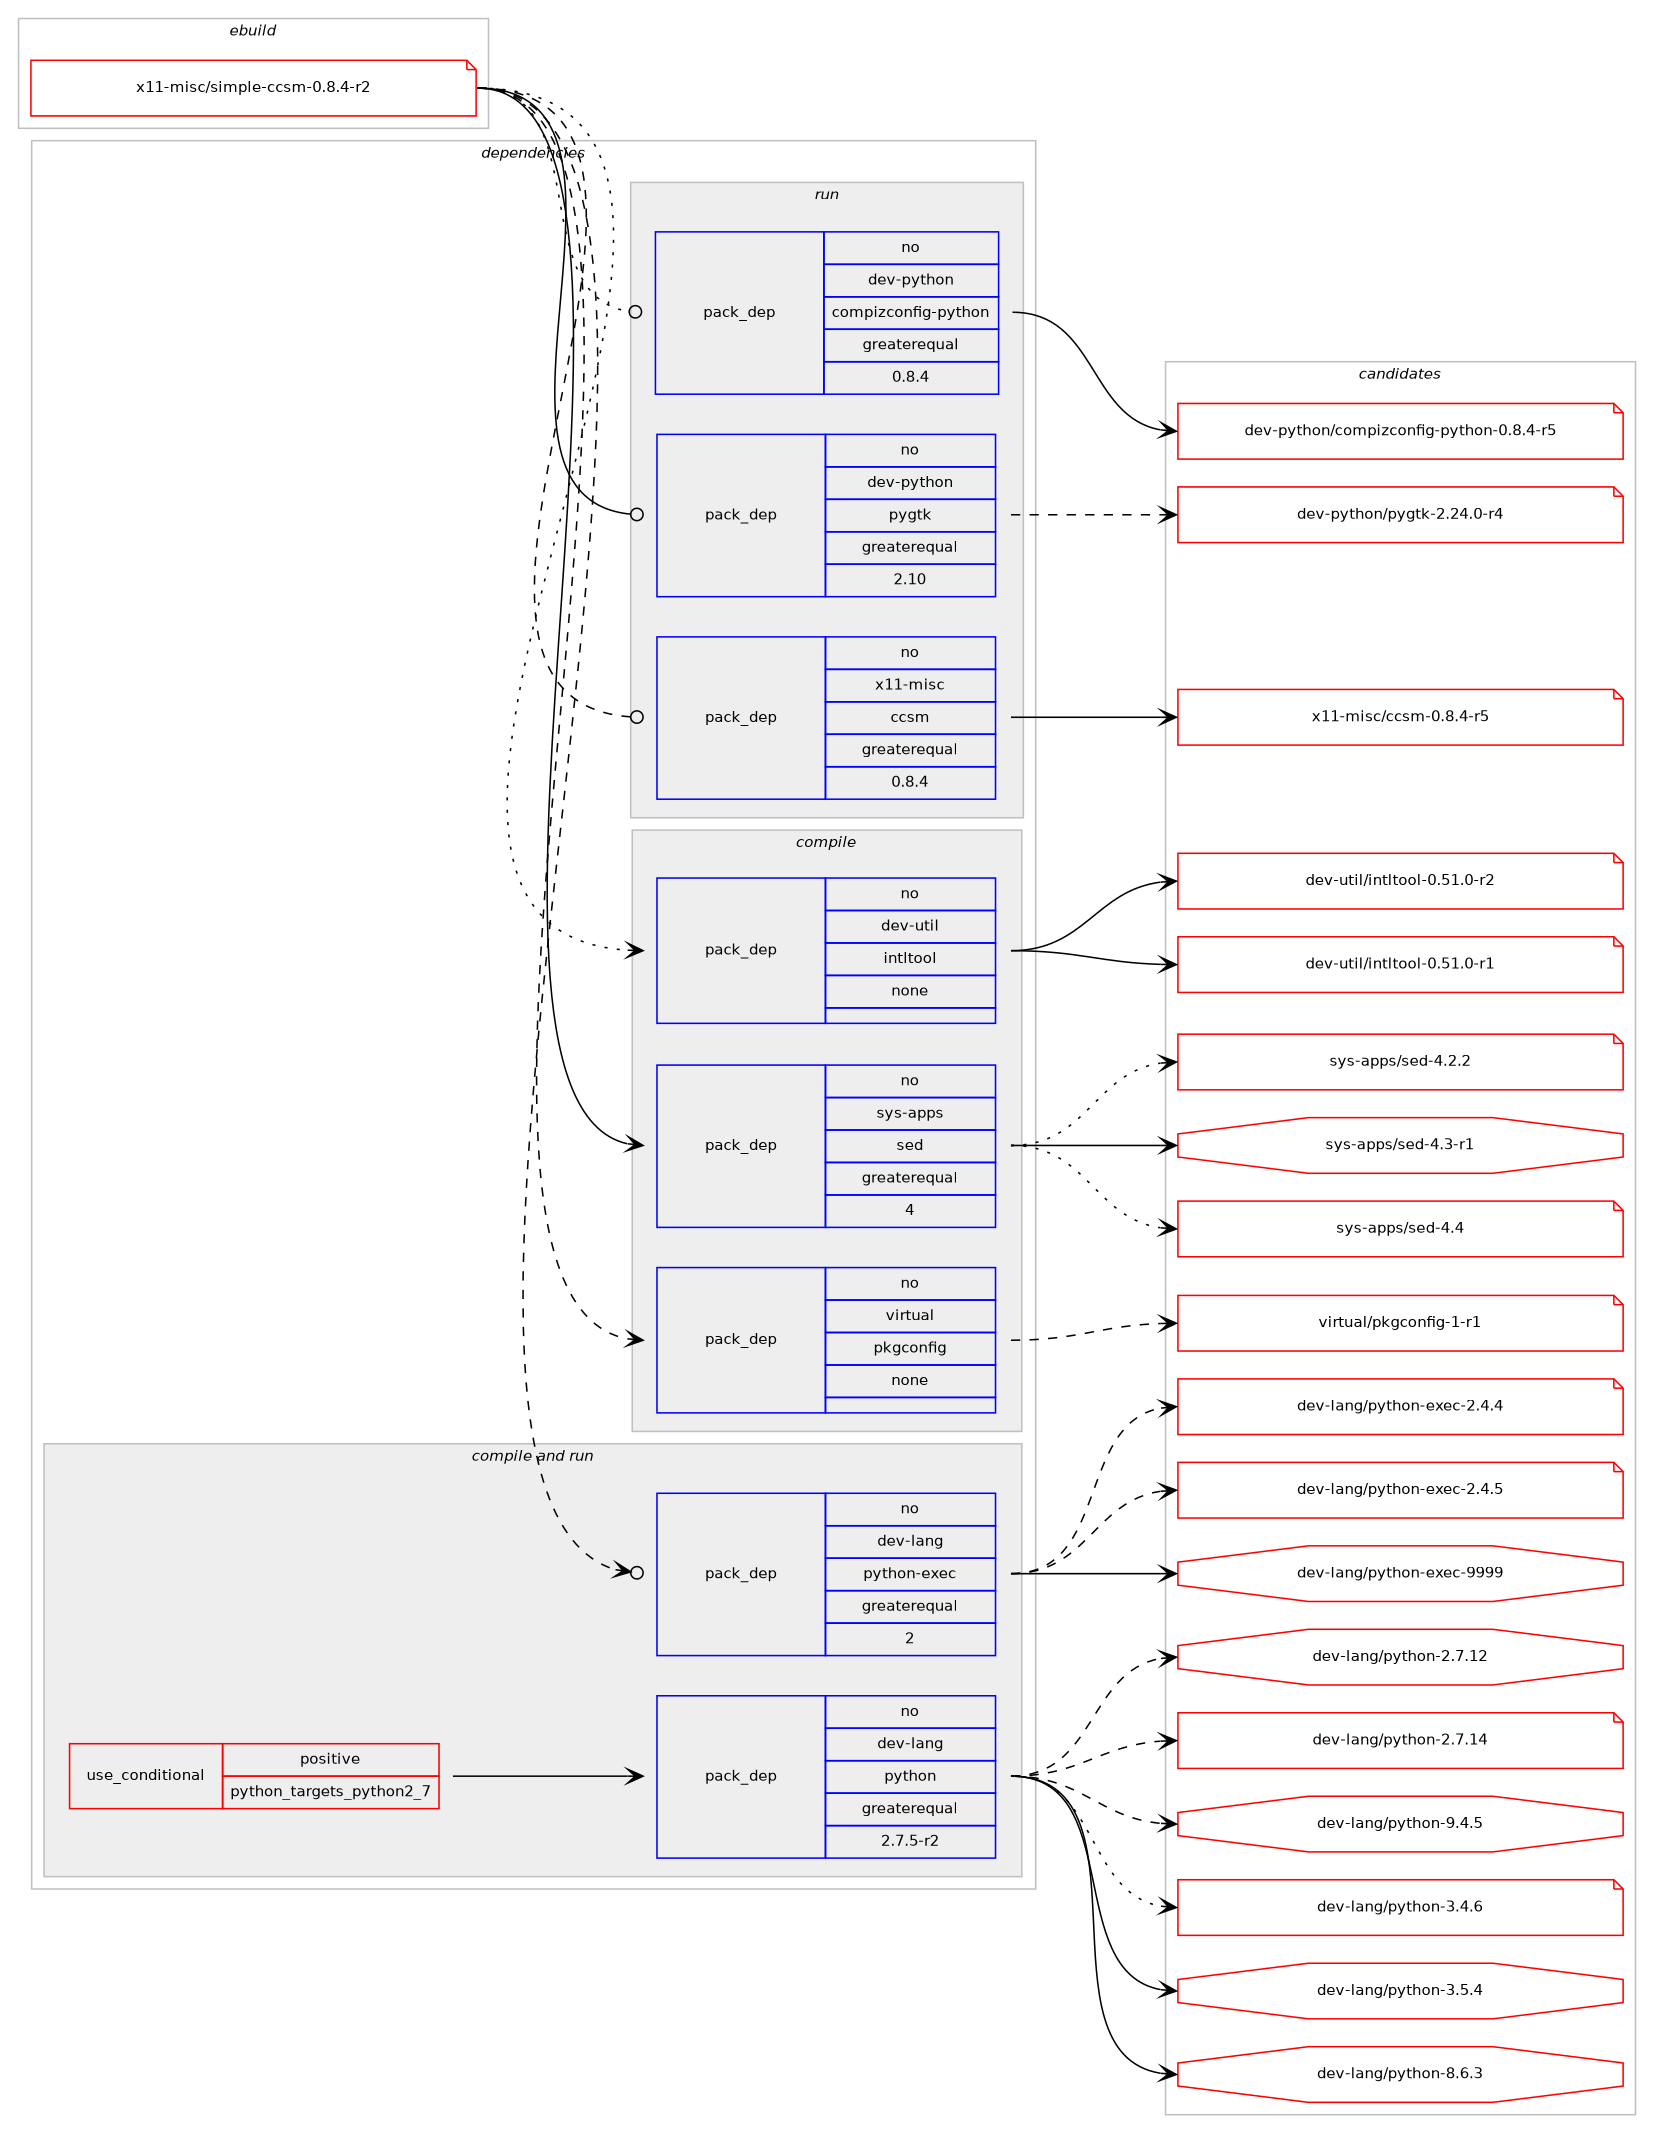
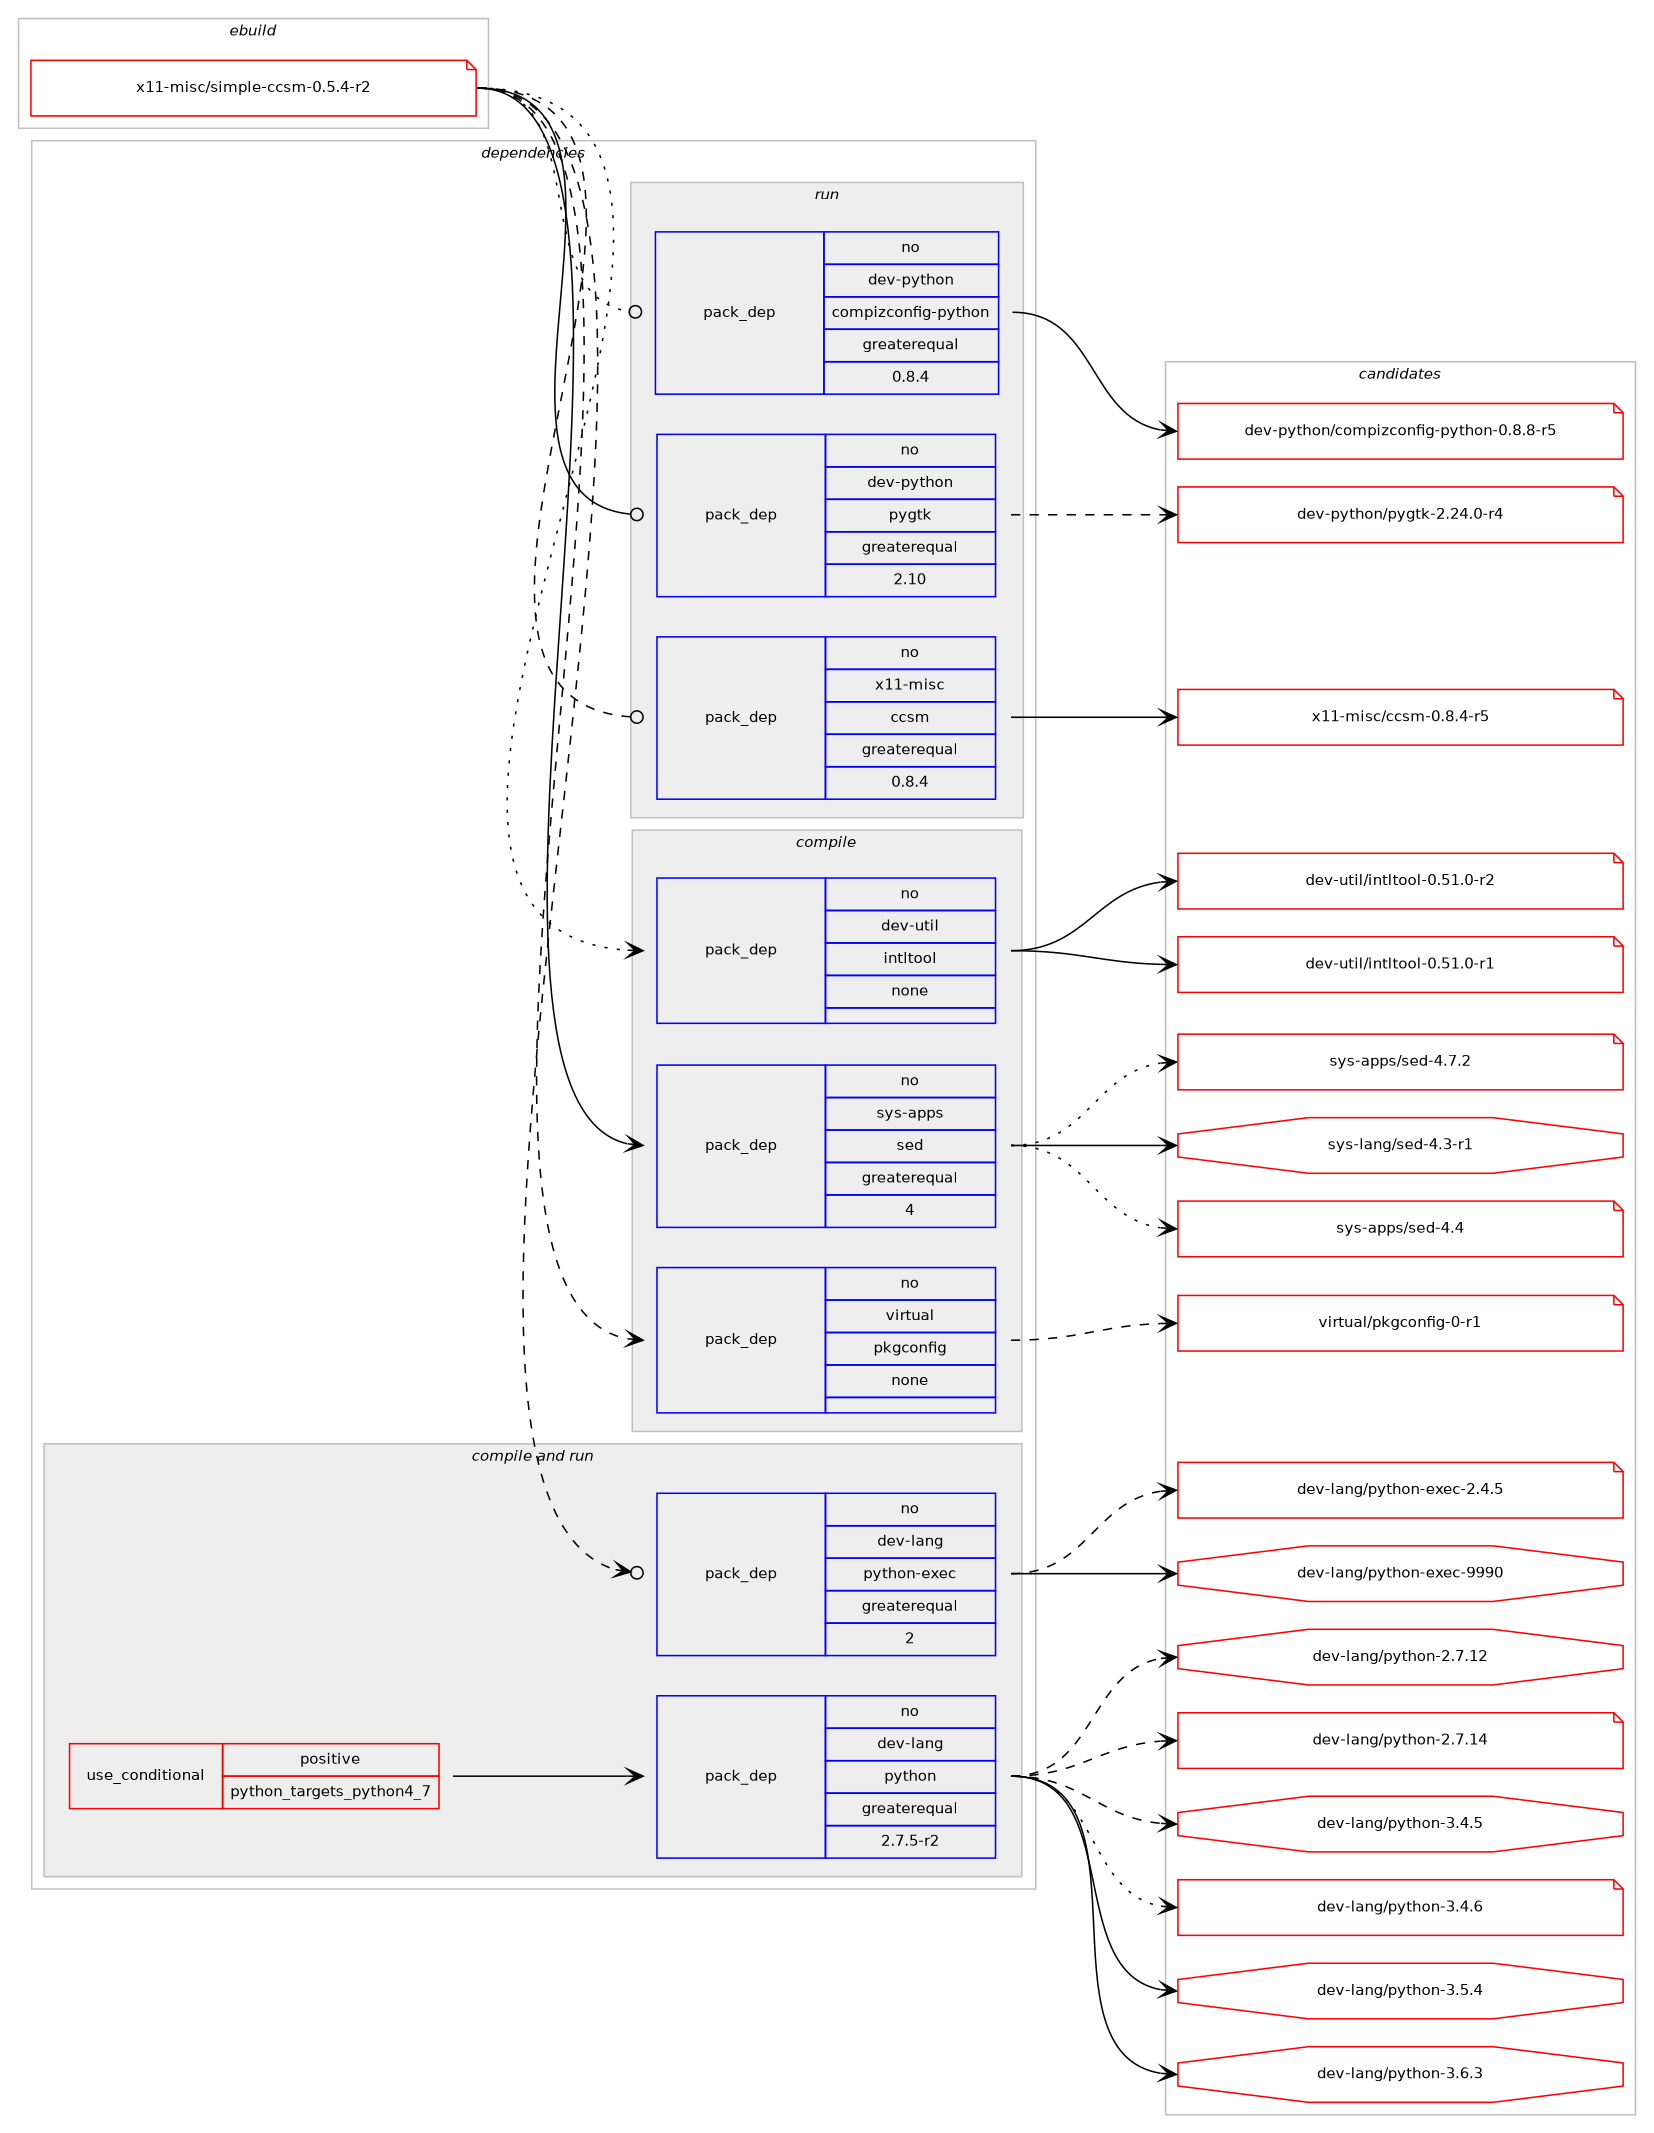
node "x11-misc/simple-ccsm-0.8.4-r2": label "x11-misc/simple-ccsm-0.8.4-r2" -> "x11-misc/simple-ccsm-0.5.4-r2"
node "dev-python/compizconfig-python-0.8.4-r5": label "dev-python/compizconfig-python-0.8.4-r5" -> "dev-python/compizconfig-python-0.8.8-r5"
node "sys-apps/sed-4.2.2": label "sys-apps/sed-4.2.2" -> "sys-apps/sed-4.7.2"
node "sys-apps/sed-4.3-r1": label "sys-apps/sed-4.3-r1" -> "sys-lang/sed-4.3-r1"
node "virtual/pkgconfig-1-r1": label "virtual/pkgconfig-1-r1" -> "virtual/pkgconfig-0-r1"
node "dev-lang/python-exec-2.4.4": removed
node "dev-lang/python-exec-9999": label "dev-lang/python-exec-9999" -> "dev-lang/python-exec-9990"
node "use_conditional": text "python_targets_python2_7" -> "python_targets_python4_7"
node "dev-lang/python-9.4.5": label "dev-lang/python-9.4.5" -> "dev-lang/python-3.4.5"
node "dev-lang/python-8.6.3": label "dev-lang/python-8.6.3" -> "dev-lang/python-3.6.3"
